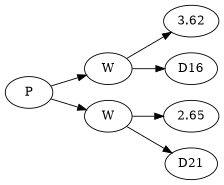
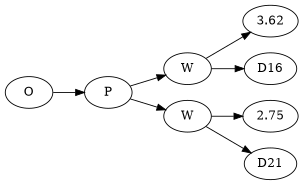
node "O": added
node "2.65": label "2.65" -> "2.75"
